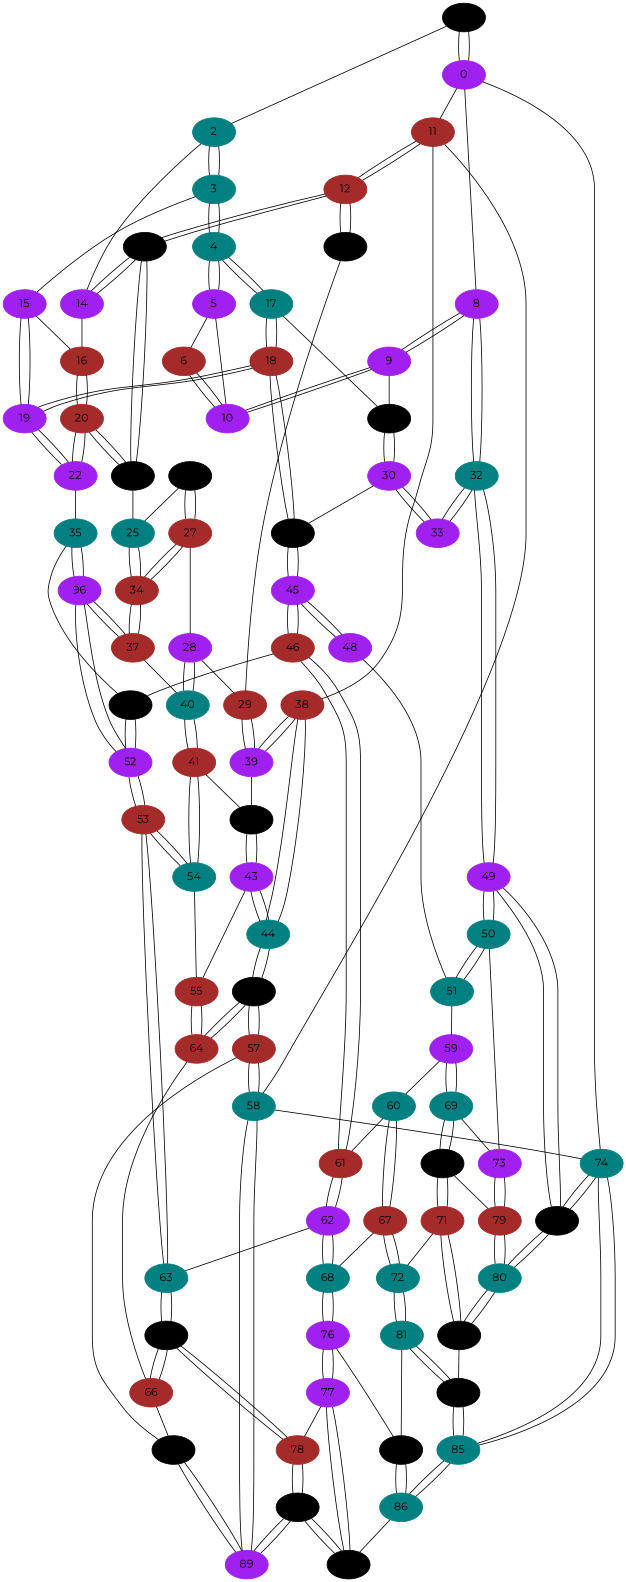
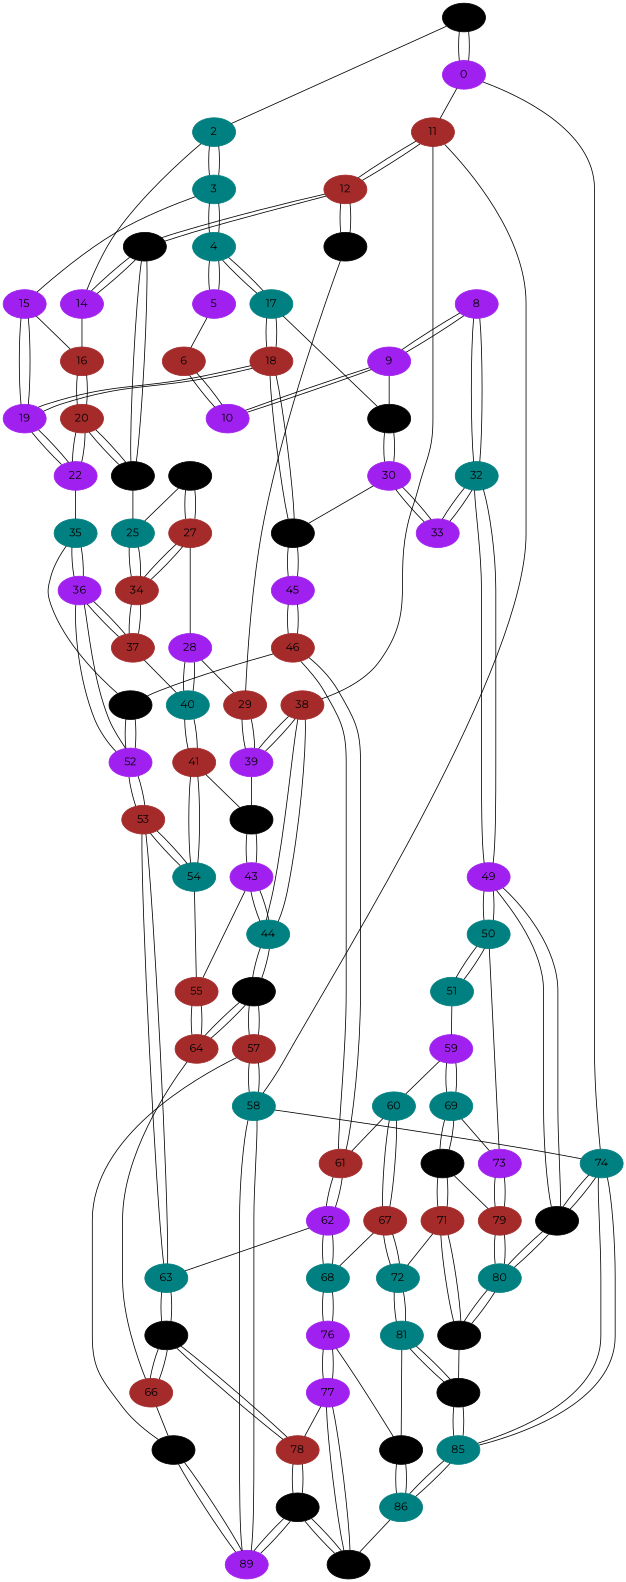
edge "0" -- "8": removed
edge "5" -- "10": removed
node "96": label "96" -> "36"
node "48": removed
